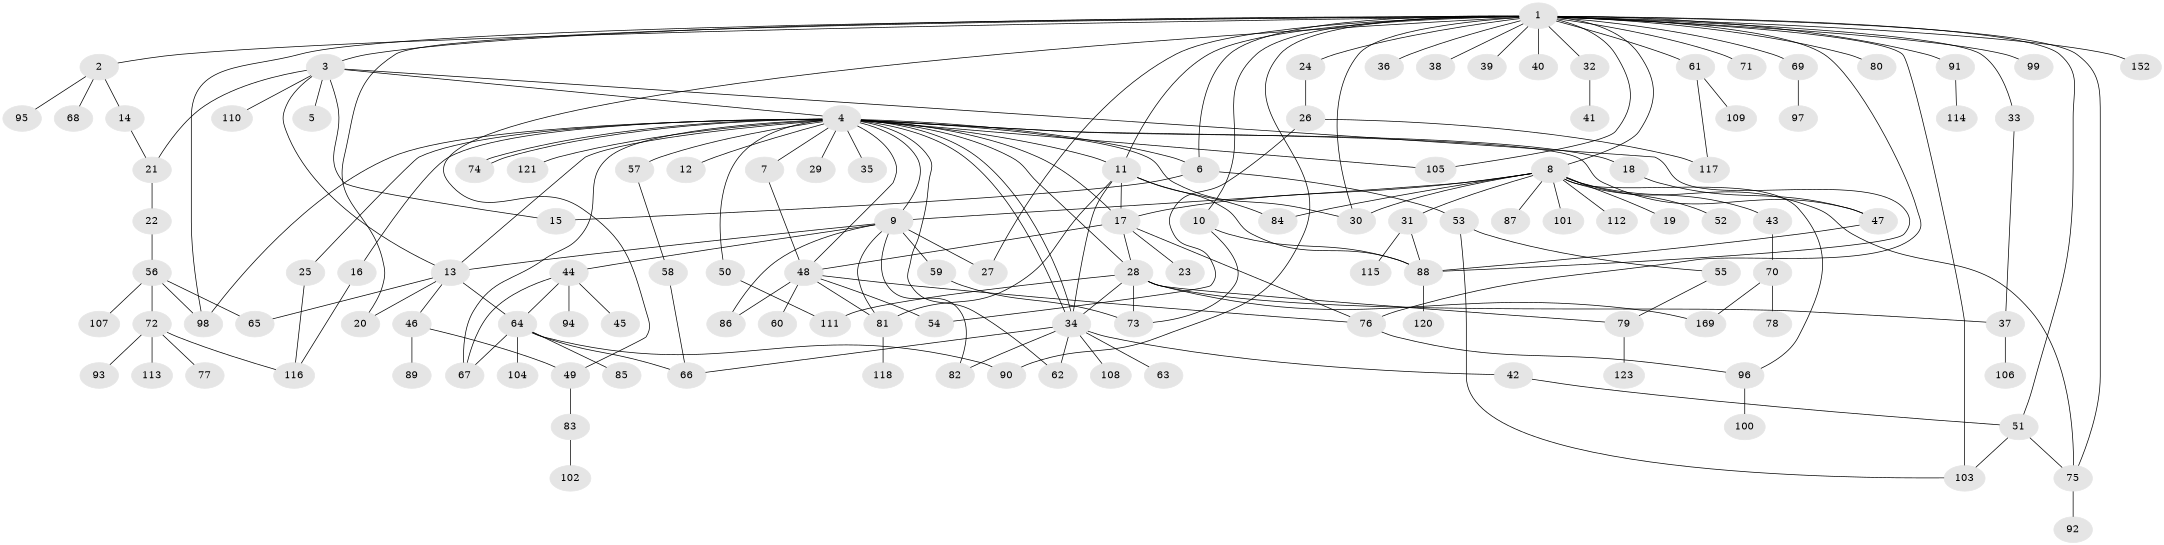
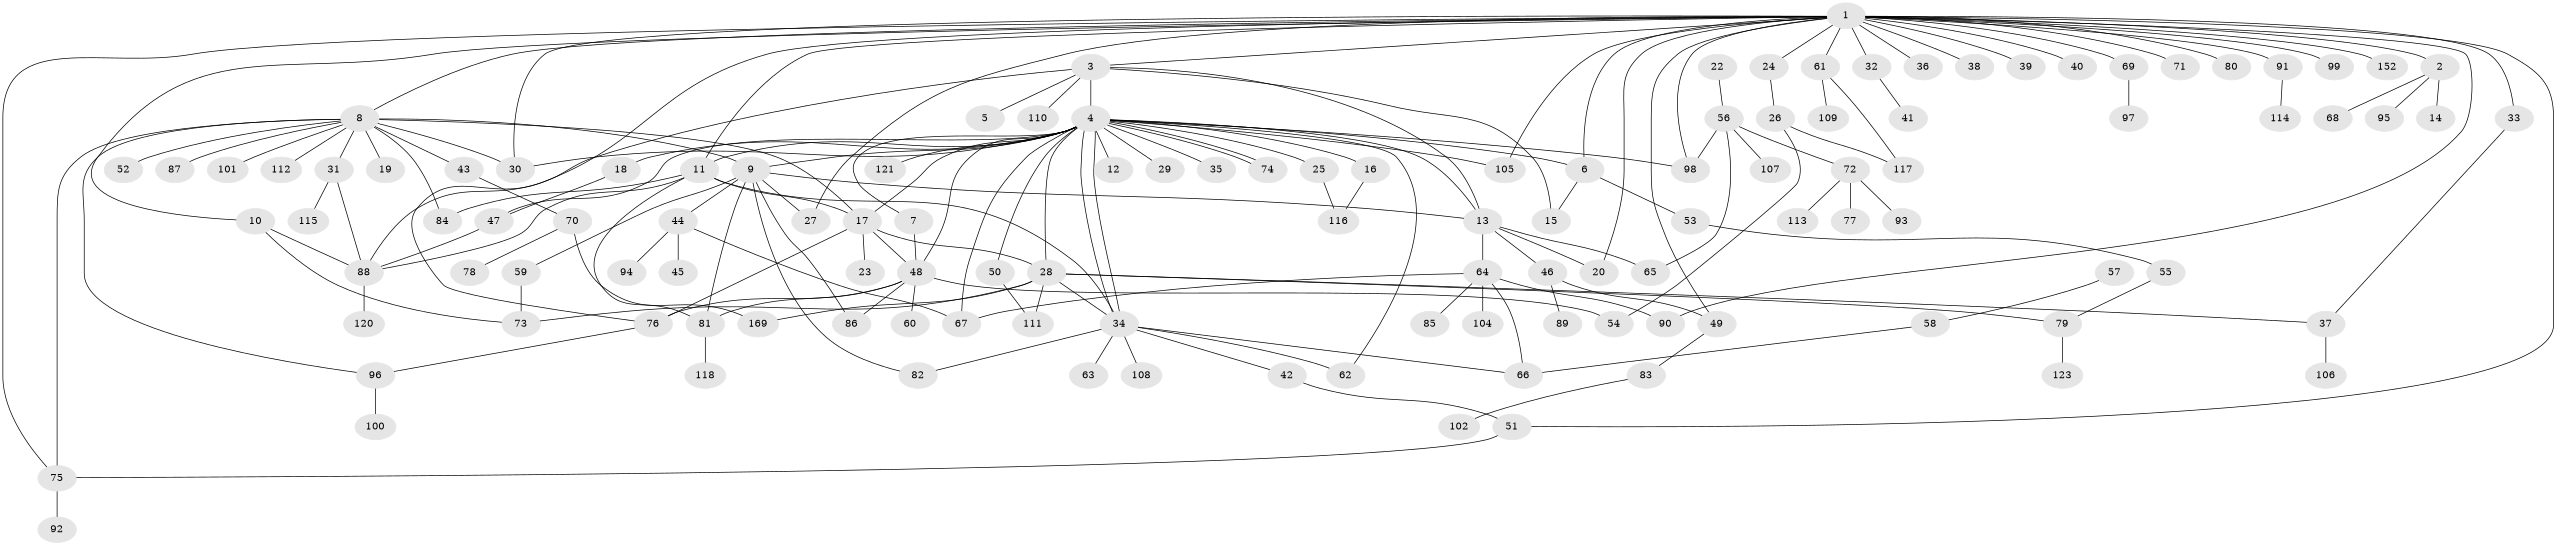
edge "4" -- "57": removed
node "21": removed
edge "44" -- "64": removed
edge "72" -- "116": removed
node "103": removed
